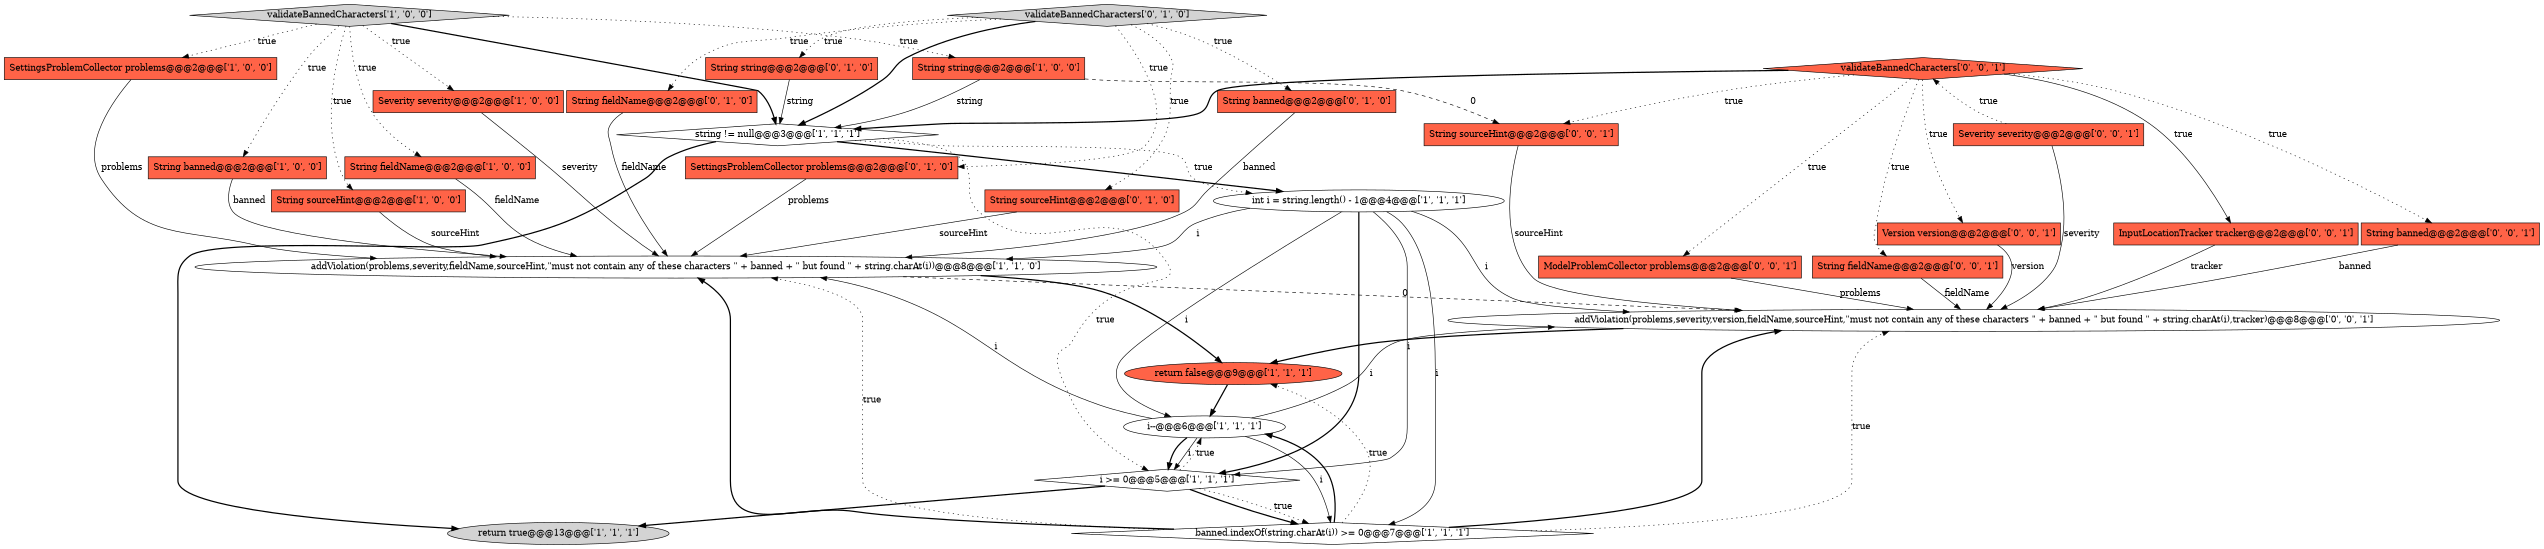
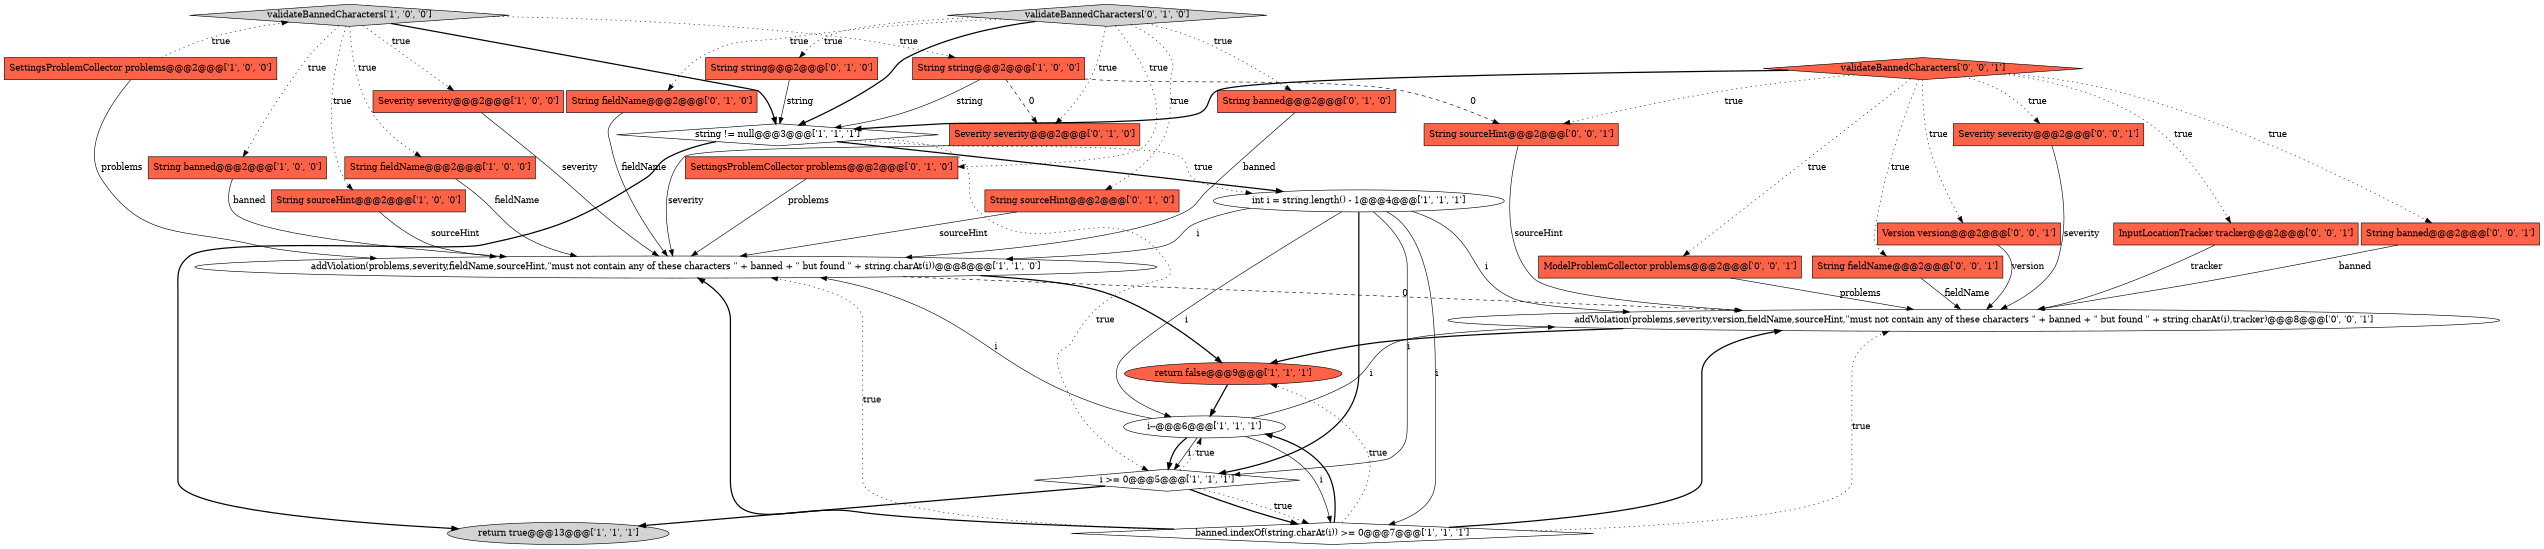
edge "validateBannedCharacters['1', '0', '0']" -> "SettingsProblemCollector problems@@@2@@@['1', '0', '0']": reversed
edge "Severity severity@@@2@@@['0', '0', '1']" -> "validateBannedCharacters['0', '0', '1']": reversed
edge "validateBannedCharacters['0', '0', '1']" -> "InputLocationTracker tracker@@@2@@@['0', '0', '1']": style solid -> dotted
node "Severity severity@@@2@@@['0', '1', '0']": added
